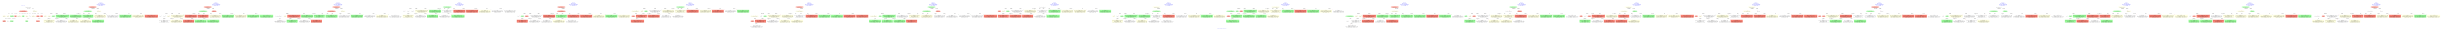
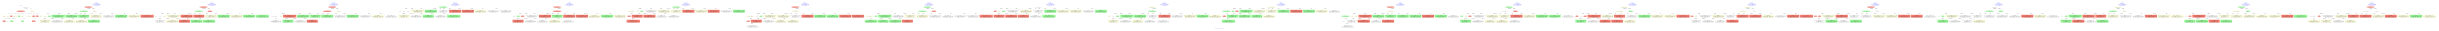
node "Inscription": removed
